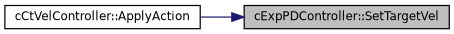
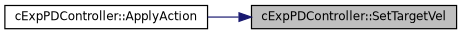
node "cCtVelController::ApplyAction": label "cCtVelController::ApplyAction" -> "cExpPDController::ApplyAction"
